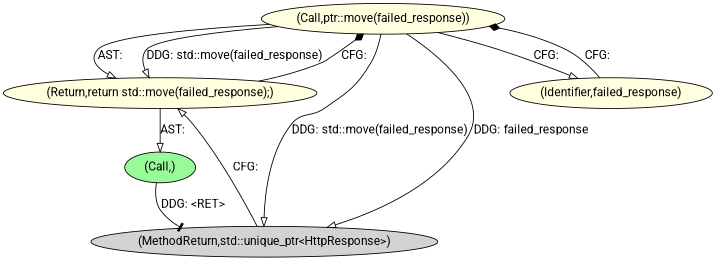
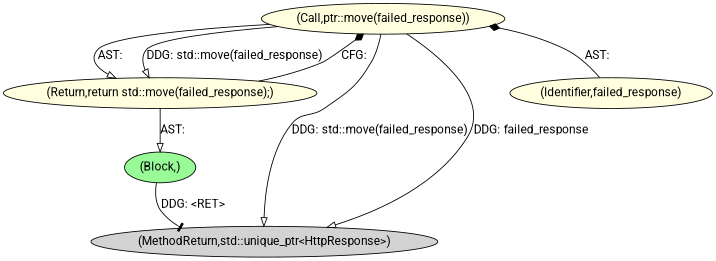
edge "(Call,ptr::move(failed_response))" -> "(Identifier,failed_response)": removed, label "CFG:"
edge "(Identifier,failed_response)" -> "(Call,ptr::move(failed_response))": label "CFG: " -> "AST: "
node "(Call,)": label "(Call,)" -> "(Block,)"
edge "(MethodReturn,std::unique_ptr<HttpResponse>)" -> "(Return,return std::move(failed_response);)": removed, label "CFG:"
